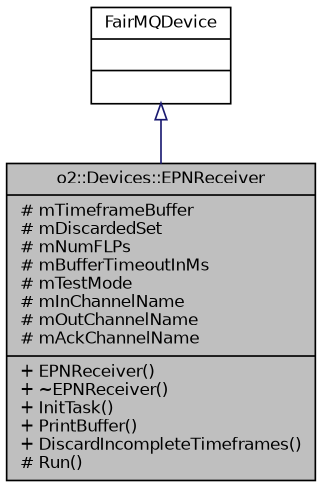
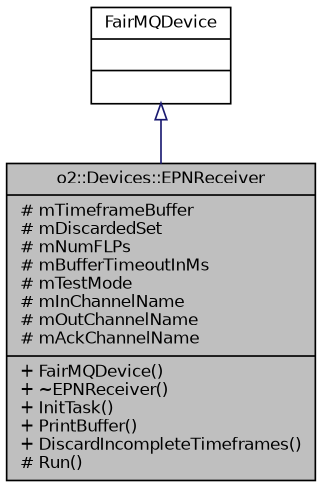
node "o2::Devices::EPNReceiver": text "+ EPNReceiver()" -> "+ FairMQDevice()"
